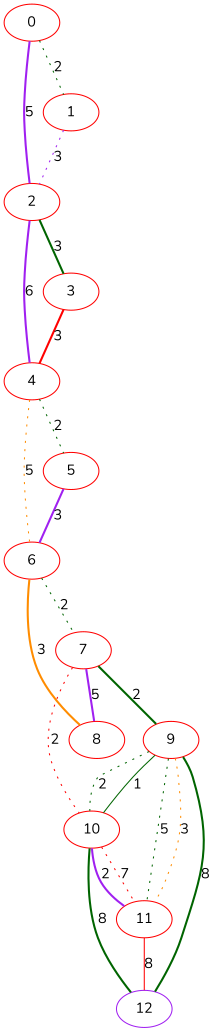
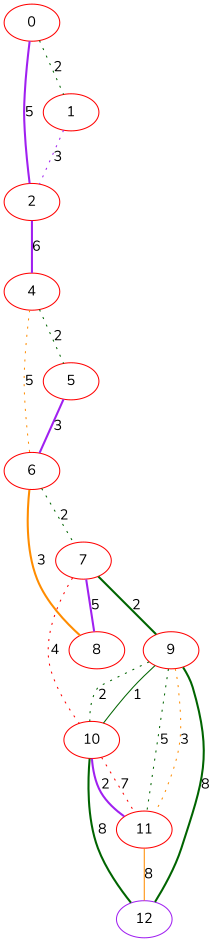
node "3": removed
edge "7" -- "10": label "2" -> "4"
edge "11" -- "12": color red -> darkorange
